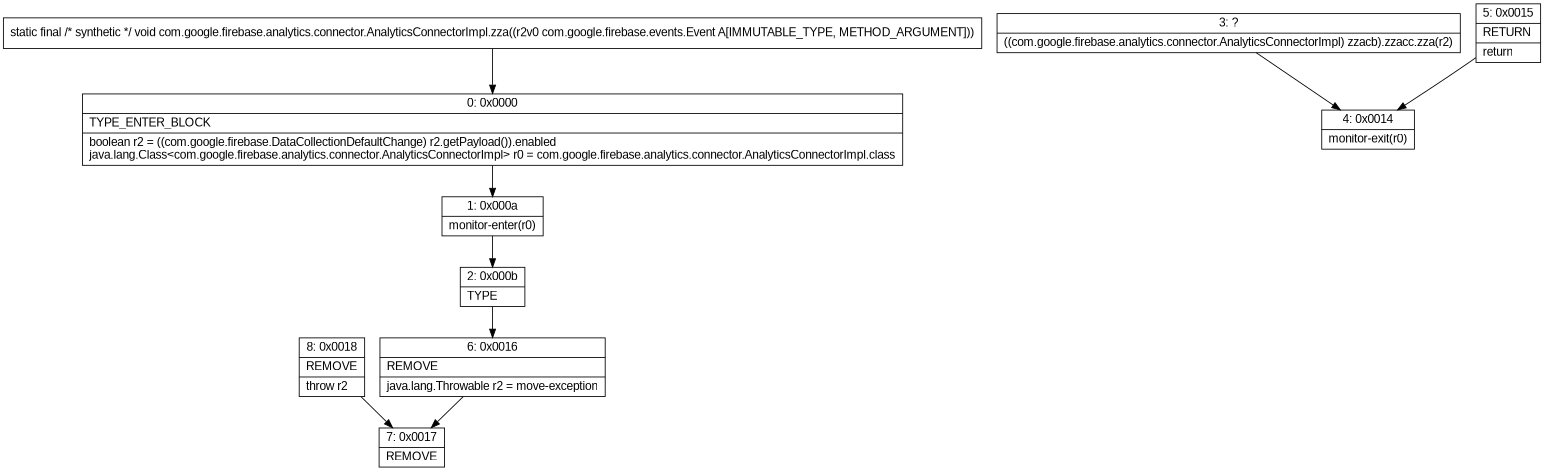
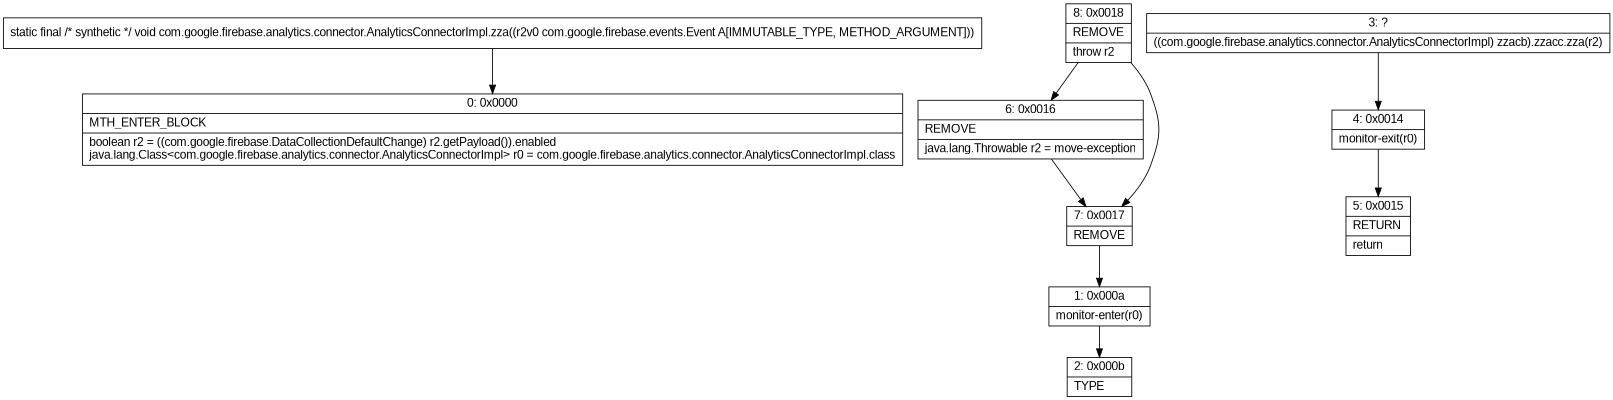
edge "5: 0x0015" -> "4: 0x0014": reversed
node "0: 0x0000": text "TYPE_ENTER_BLOCK" -> "MTH_ENTER_BLOCK"
edge "0: 0x0000" -> "1: 0x000a": now "7: 0x0017" -> "1: 0x000a"
edge "2: 0x000b" -> "6: 0x0016": now "8: 0x0018" -> "6: 0x0016"
